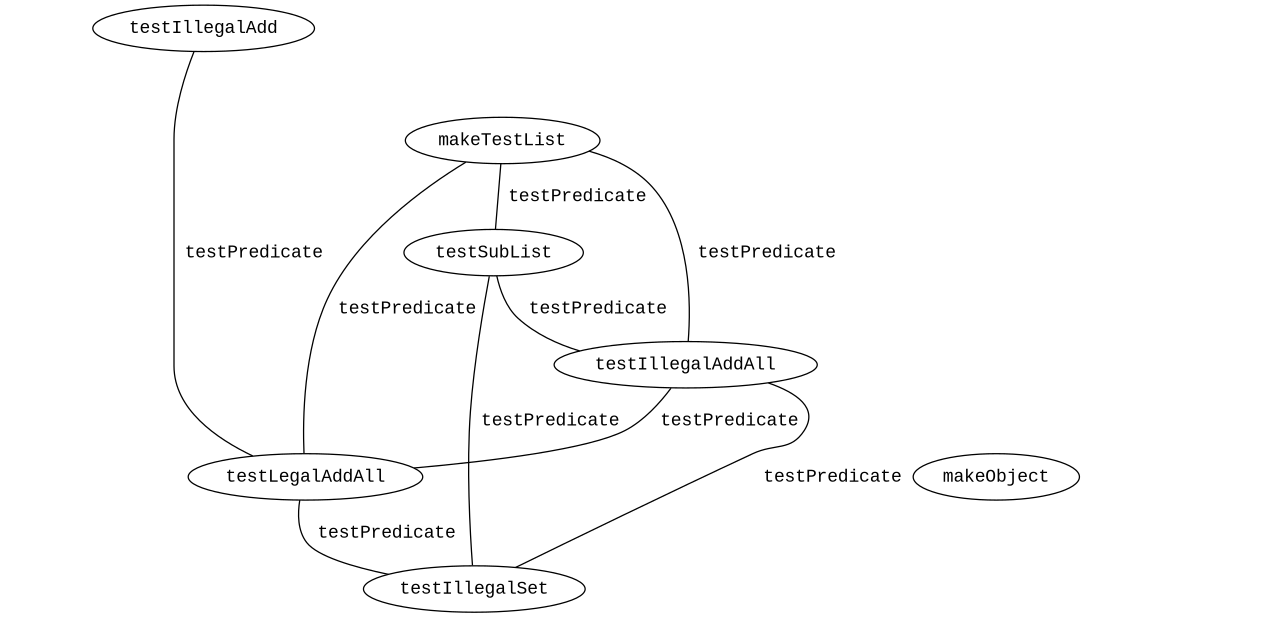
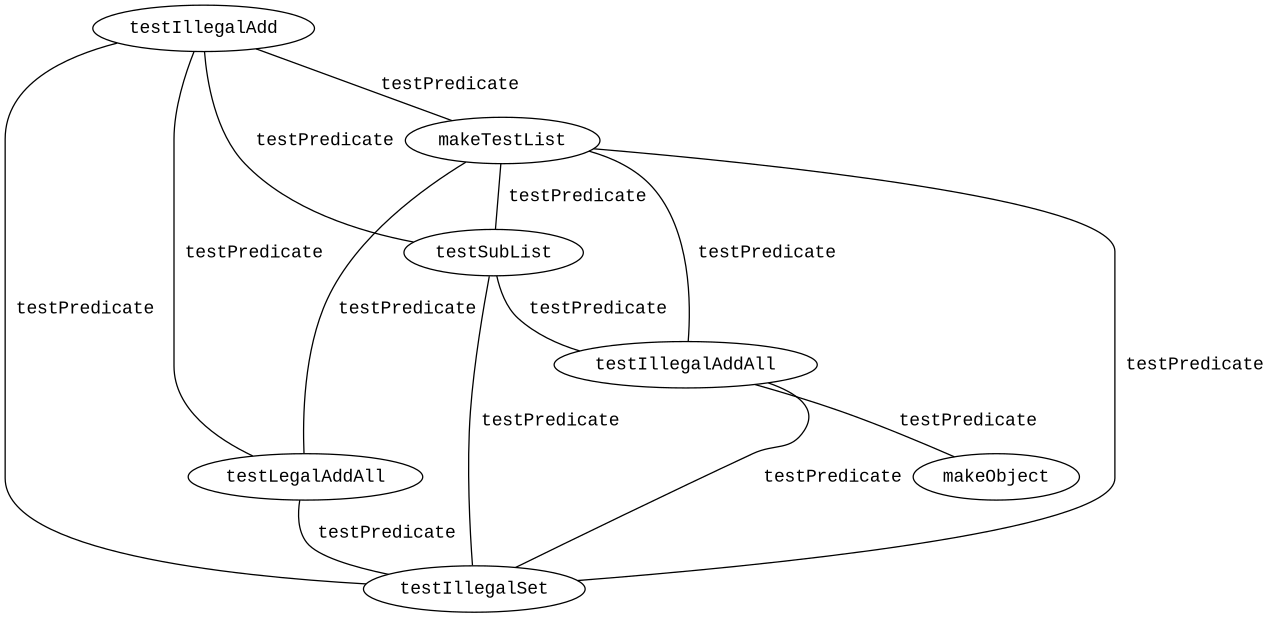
edge "testIllegalAdd" -- "makeTestList": added, label "testPredicate"
edge "testIllegalAdd" -- "testSubList": added, label "testPredicate"
edge "makeTestList" -- "testIllegalSet": added, label "testPredicate"
edge "testIllegalAdd" -- "testIllegalSet": added, label "testPredicate"
edge "testIllegalAddAll" -- "testLegalAddAll": now "testIllegalAddAll" -- "makeObject"
